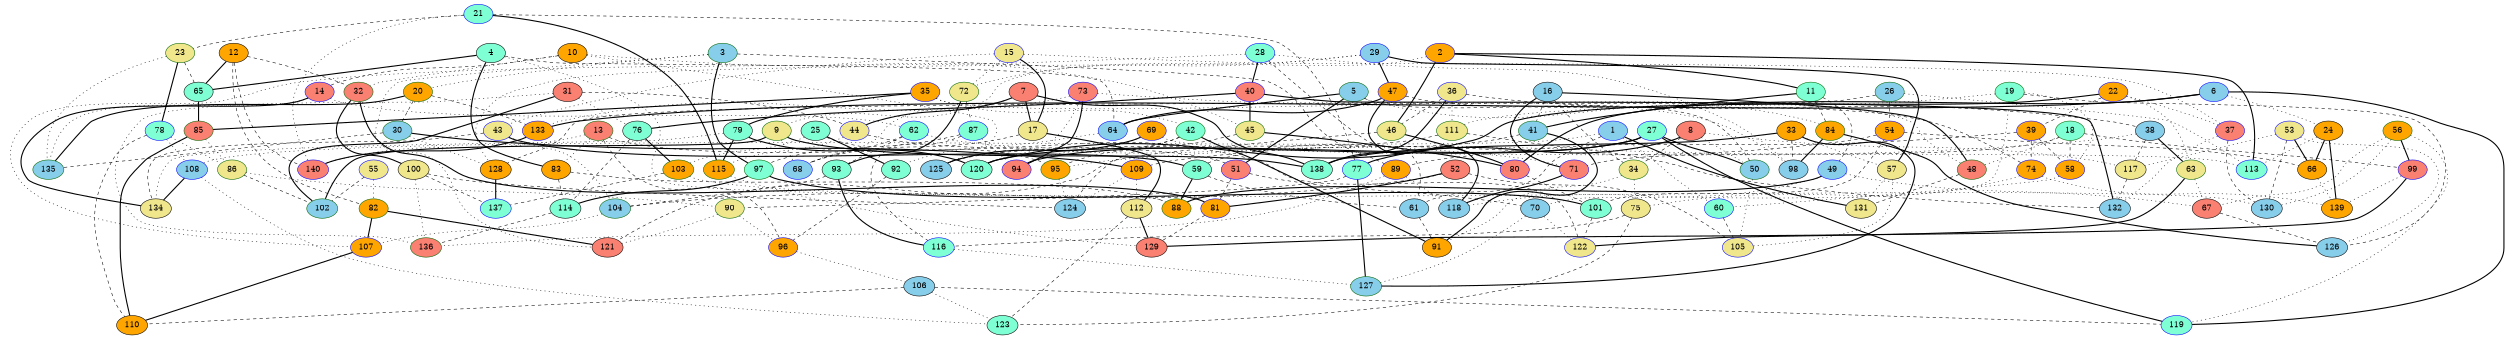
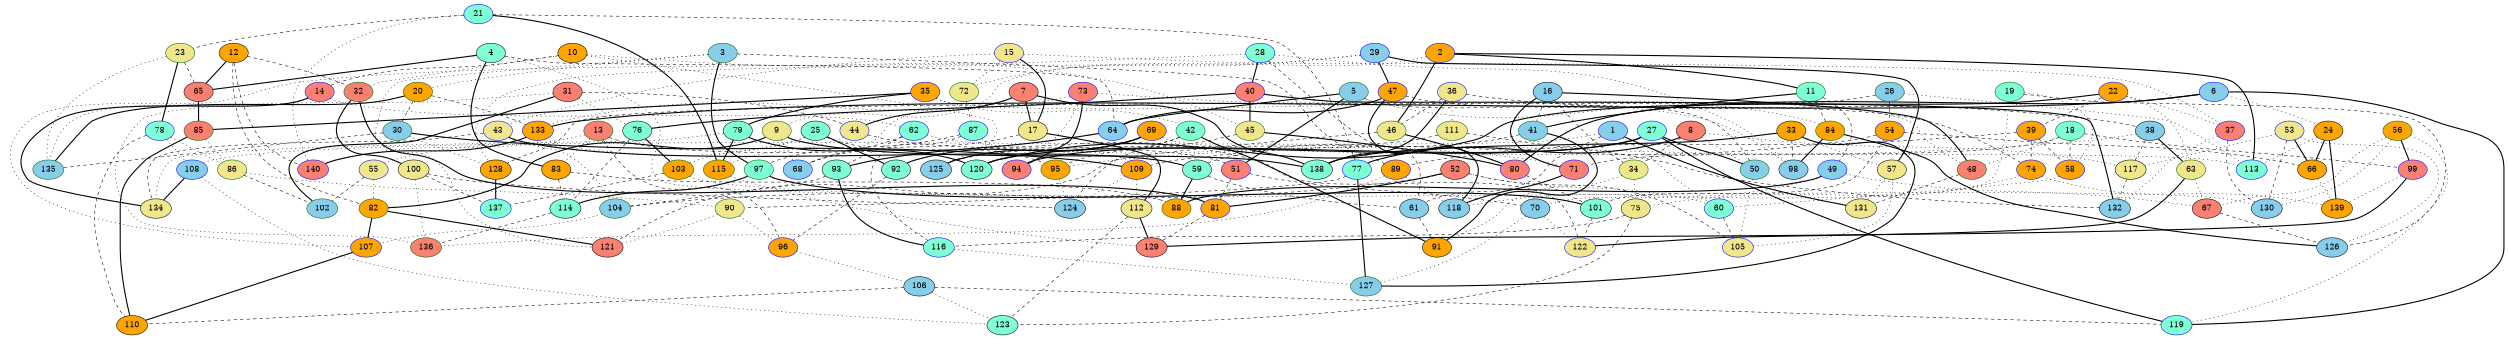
node "65": fillcolor aquamarine -> salmon
edge "19" -- "111": removed
edge "72" -- "93": now "64" -- "93"
edge "9" -- "102": now "9" -- "82"
edge "25" -- "55": added
edge "69" -- "92": added
edge "52" -- "60": added
